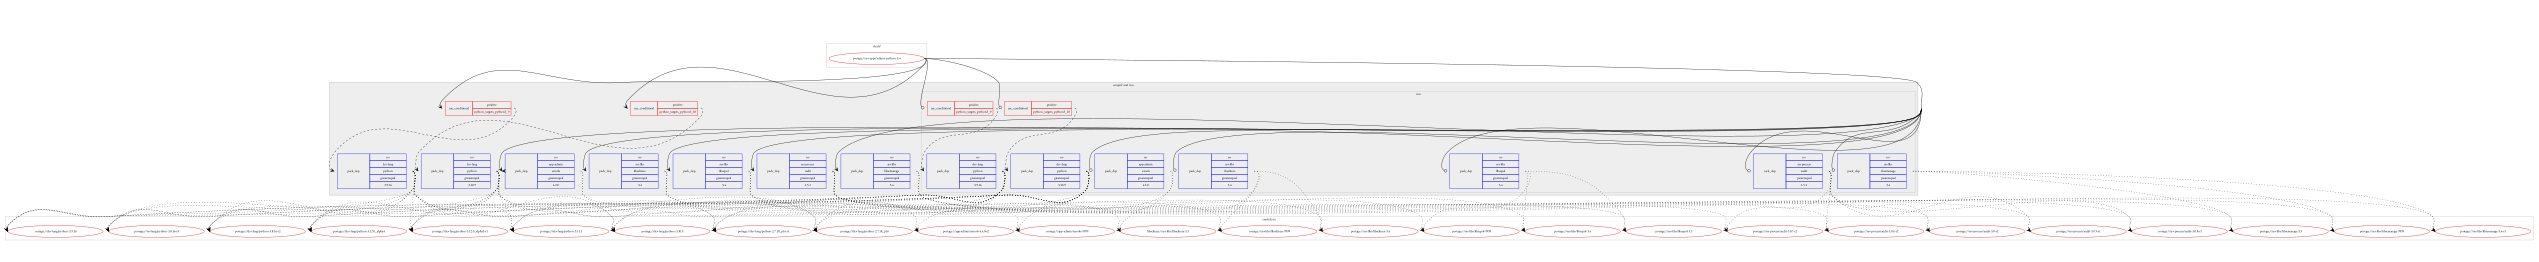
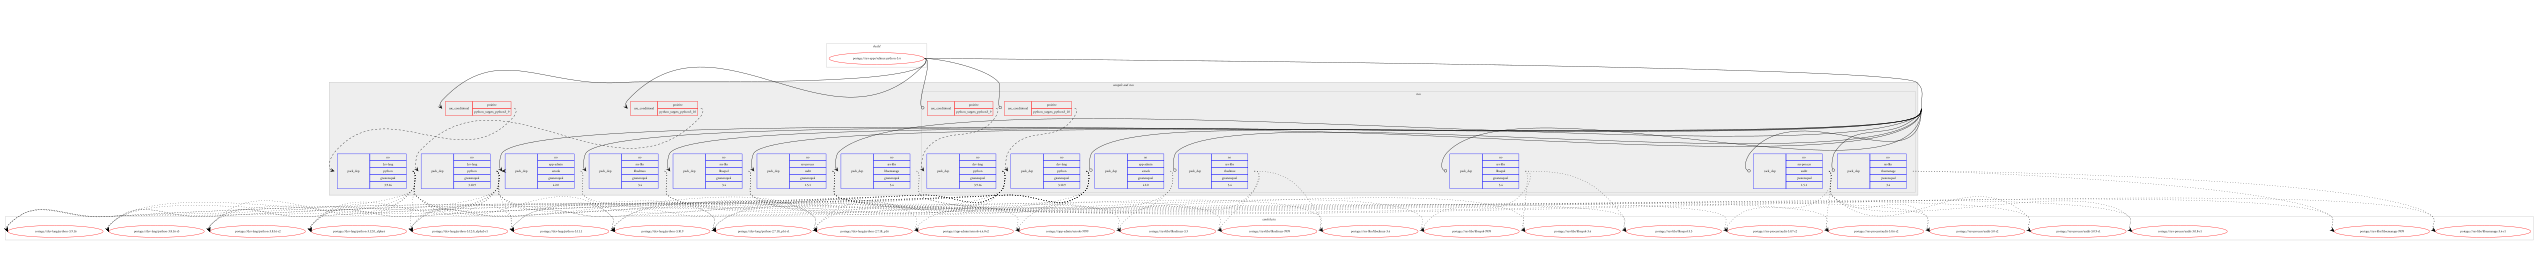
node "portage://sys-lang/python-3.8.16-r3": label "portage://sys-lang/python-3.8.16-r3" -> "portage://dev-lang/python-3.8.16-r3"
node "libselinux://sys-libs/libselinux-3.3": label "libselinux://sys-libs/libselinux-3.3" -> "portage://sys-libs/libselinux-3.3"
node "portage://sys-libs/libsemanage-3.3": removed
